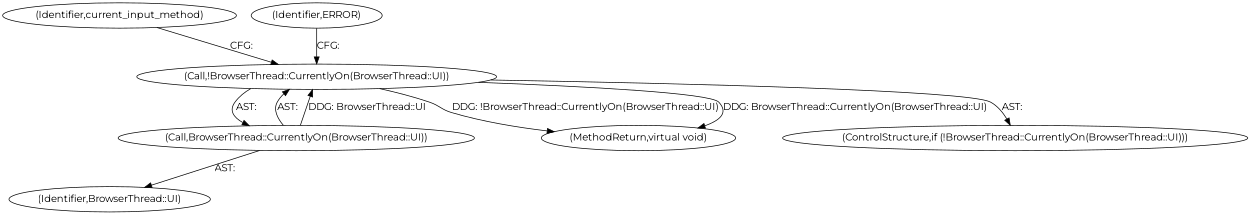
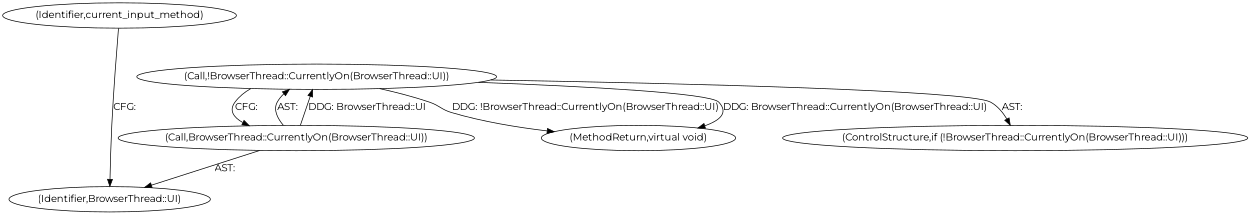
node "(Identifier,ERROR)": removed
edge "(Identifier,current_input_method)" -> "(Call,!BrowserThread::CurrentlyOn(BrowserThread::UI))": now "(Identifier,current_input_method)" -> "(Identifier,BrowserThread::UI)"
edge "(Call,!BrowserThread::CurrentlyOn(BrowserThread::UI))" -> "(Call,BrowserThread::CurrentlyOn(BrowserThread::UI))": label "AST: " -> "CFG: "
